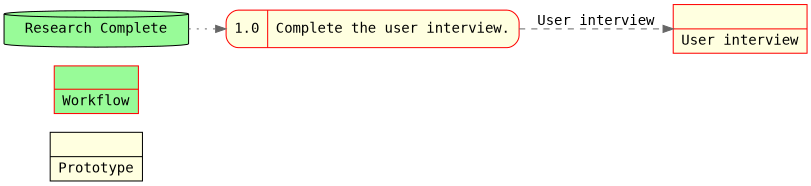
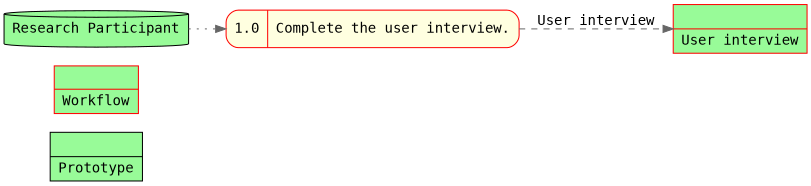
node "Research Complete": label "Research Complete" -> "Research Participant"
node "User interview": fillcolor lightyellow -> palegreen
node "Prototype": fillcolor lightyellow -> palegreen
